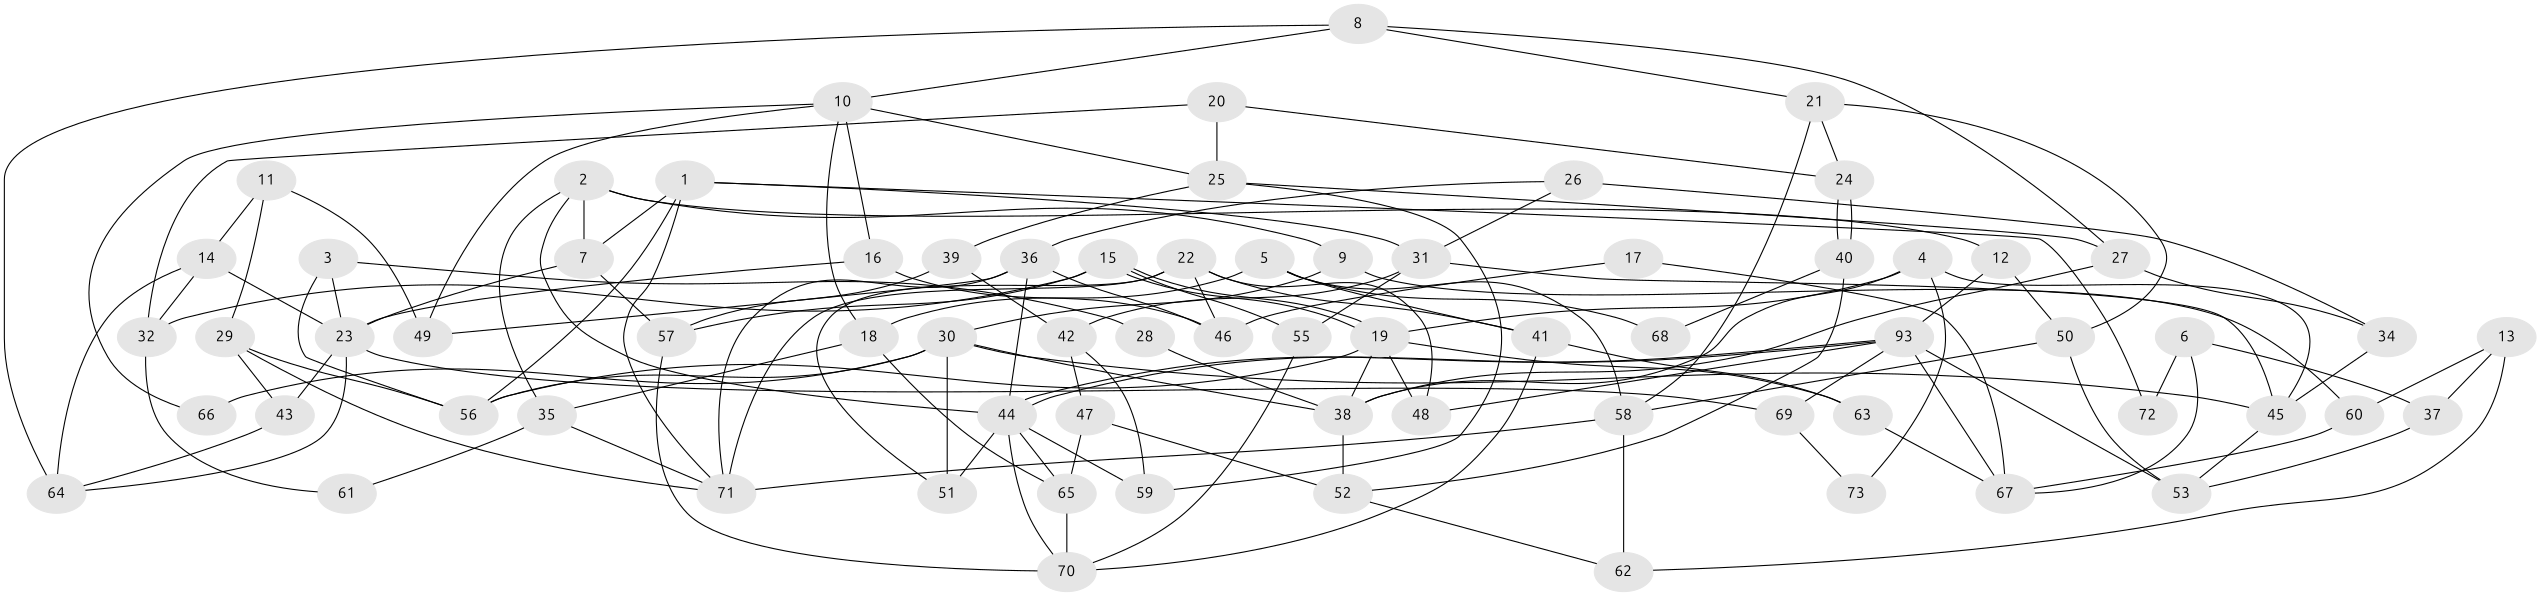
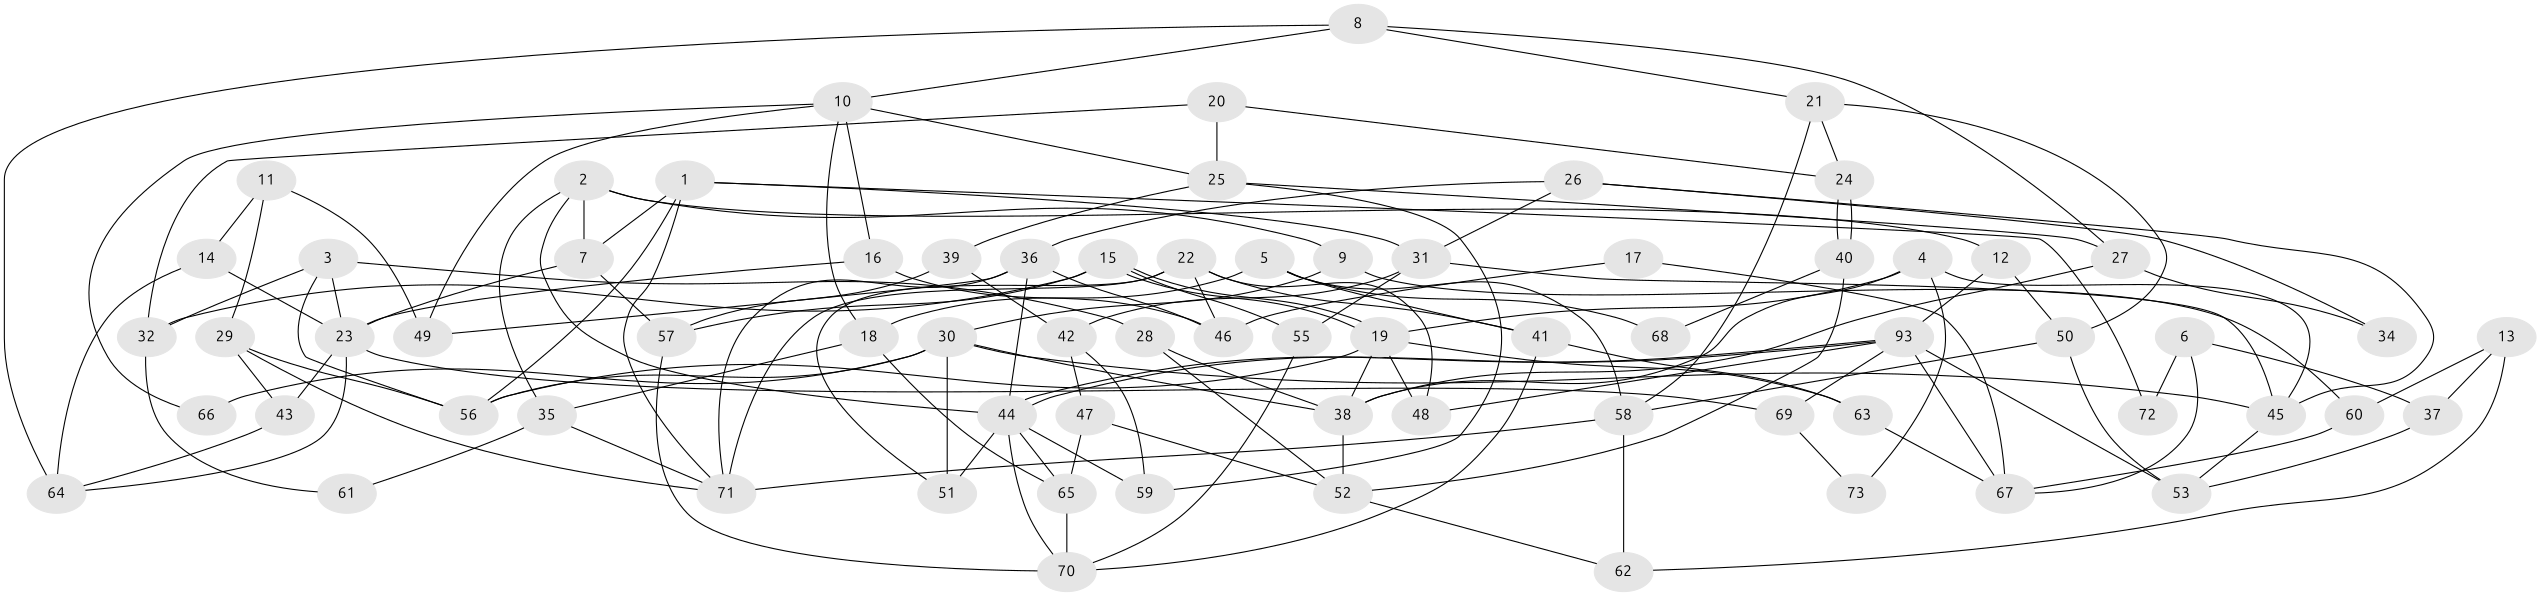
edge "14" -- "32": now "3" -- "32"
edge "34" -- "45": now "26" -- "45"
edge "28" -- "52": added
